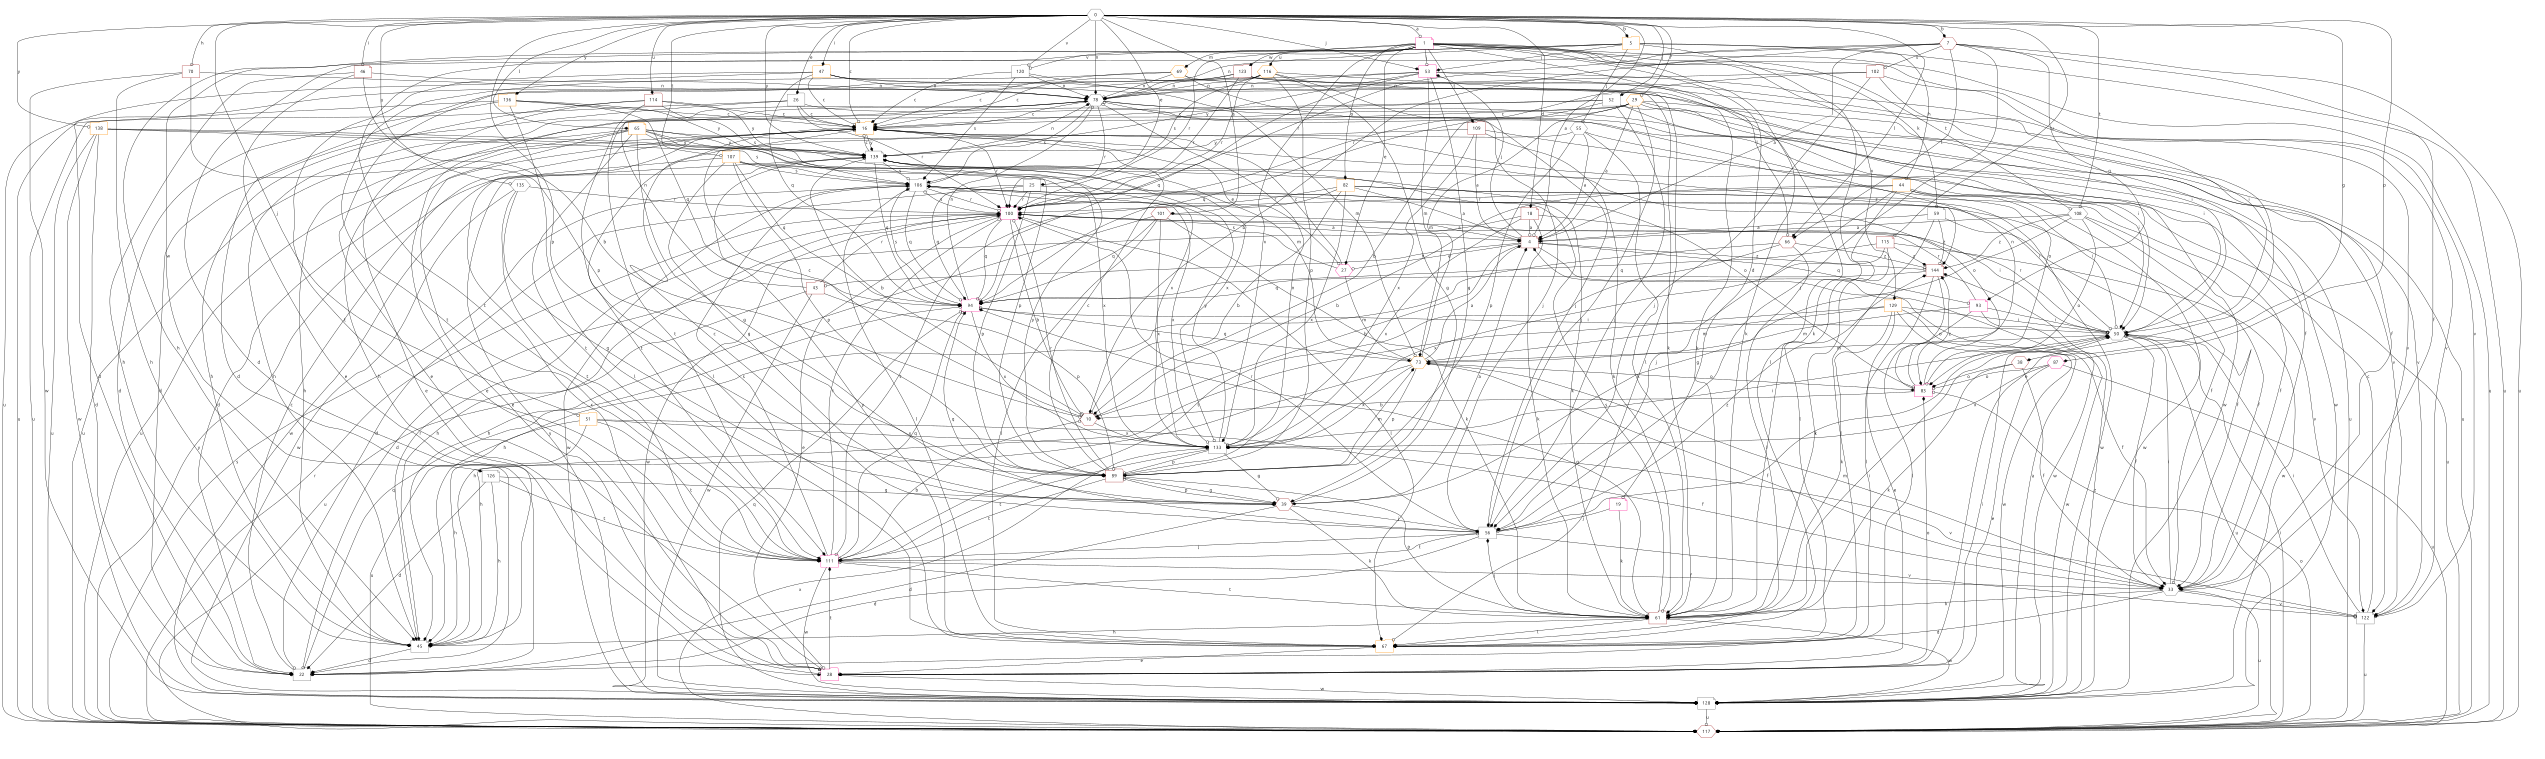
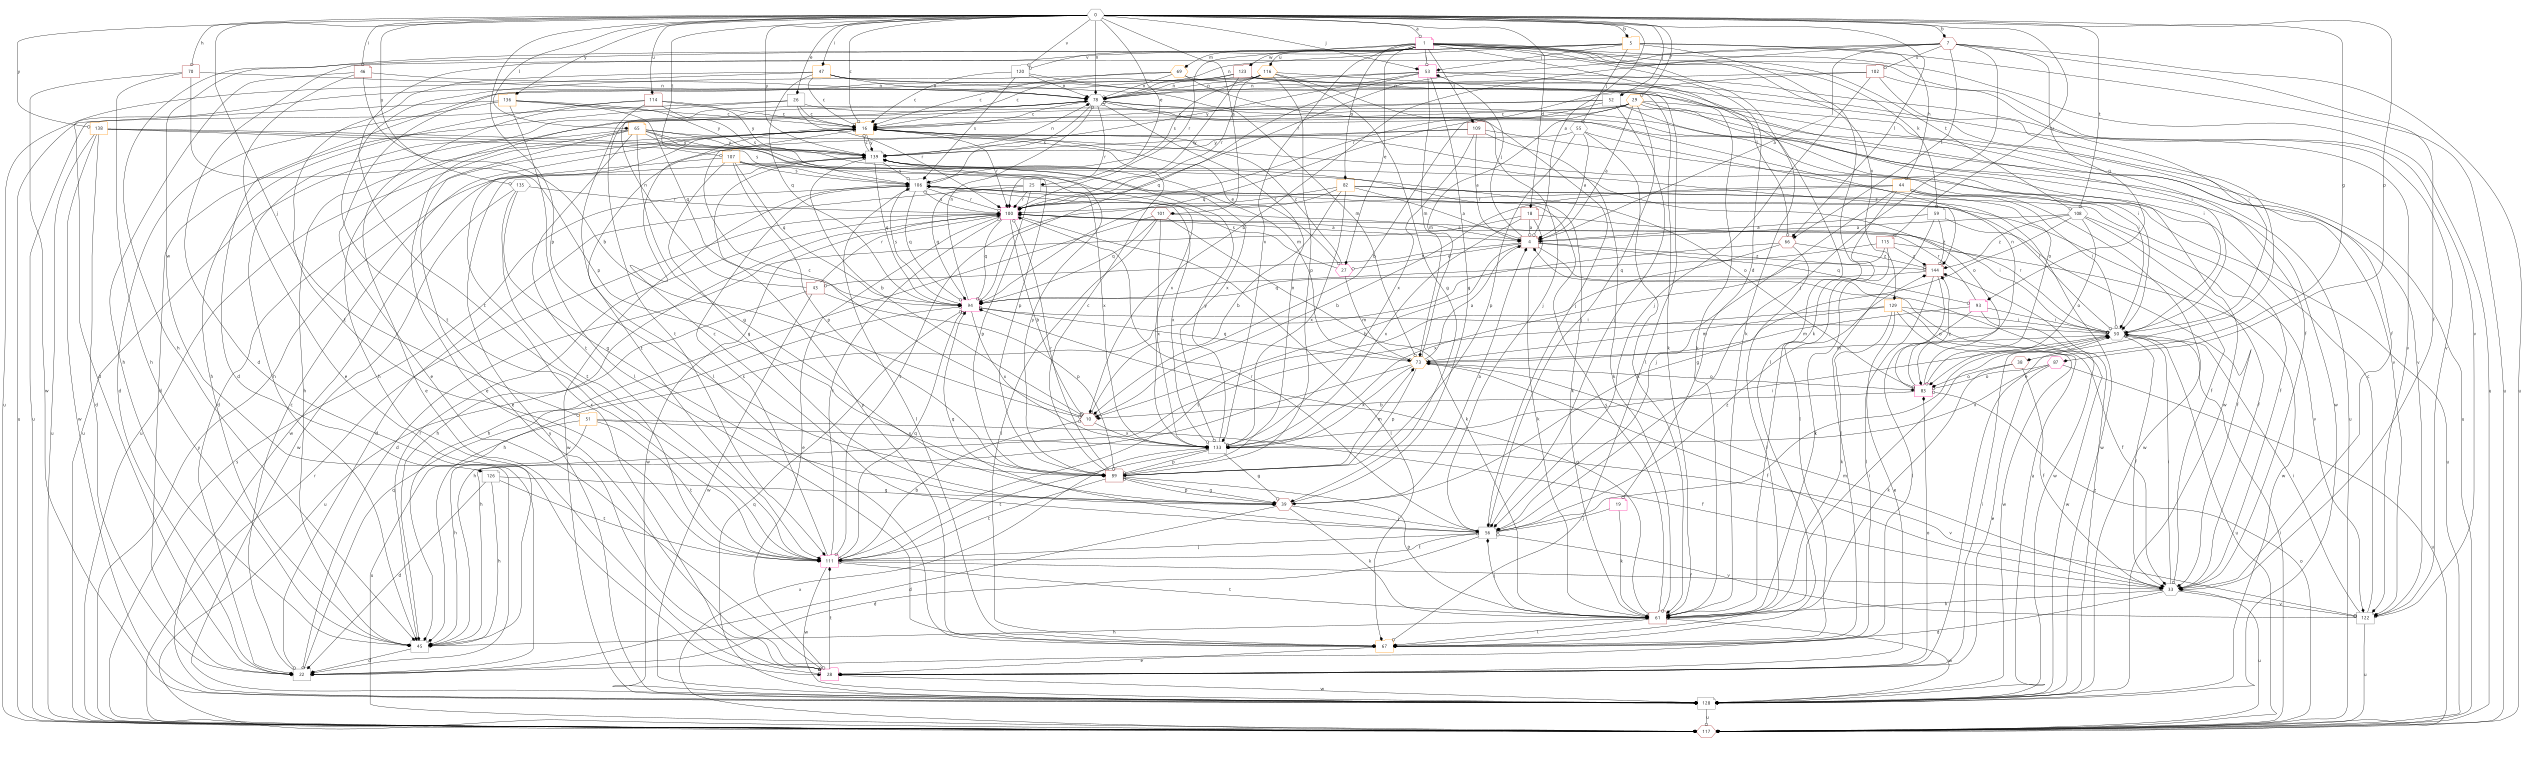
edge "109" -> "139": added, label "y"
edge "56" -> "122": reversed
